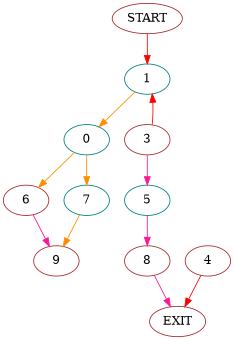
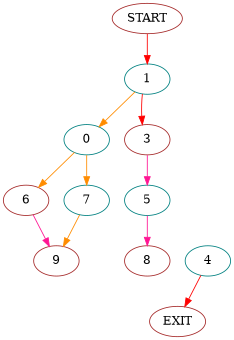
edge "3" -> "1": reversed
node "4": color brown -> teal
edge "8" -> "EXIT": removed
